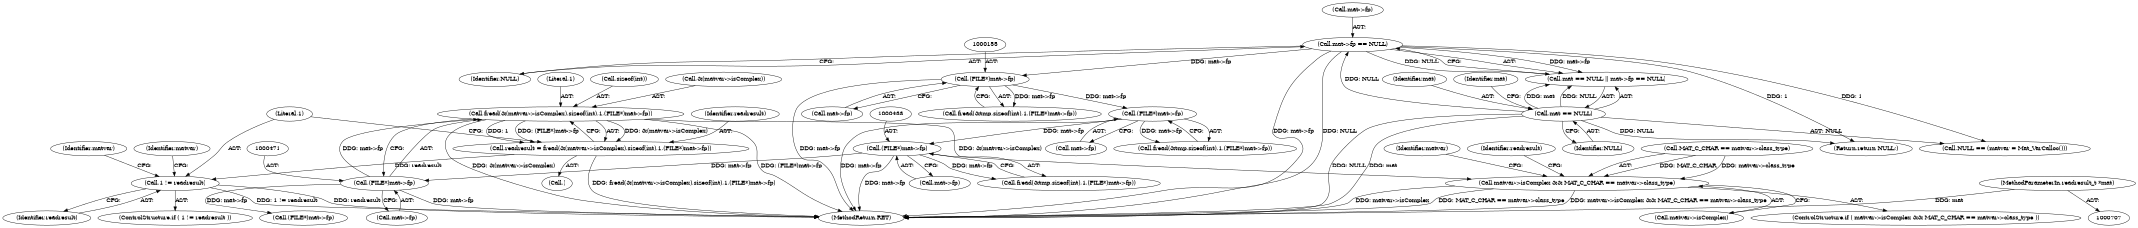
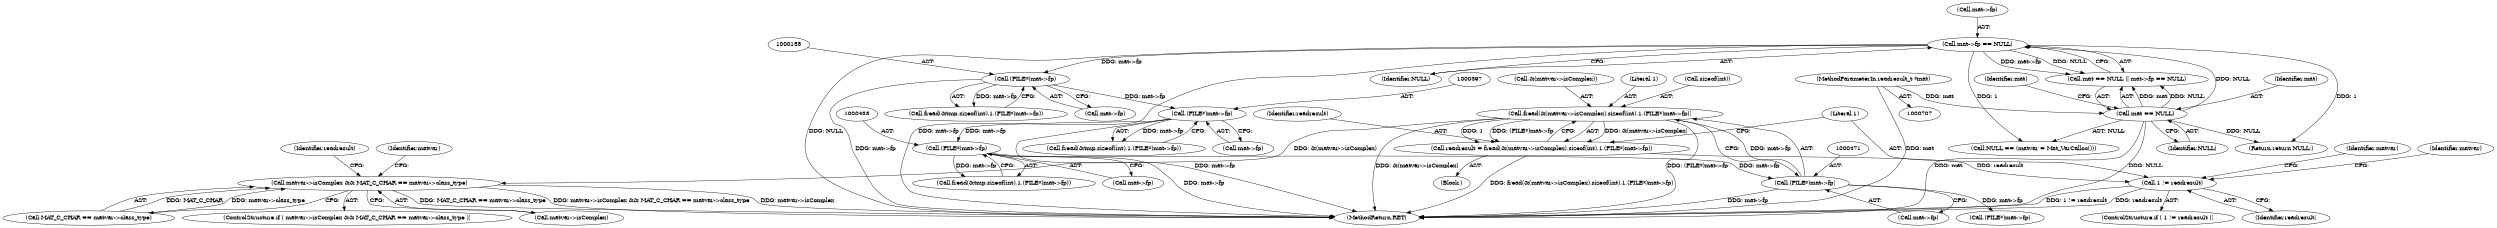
node "1000397": added
edge "(MethodParameterIn,readresult_t *mat)" -> "(Call,mat == NULL)": added, label "DDG: mat"
node "(Call,)": label "(Call,)" -> "(Block,)"
edge "(Call,matvar->isComplex && MAT_C_CHAR == matvar->class_type)" -> "(Call,MAT_C_CHAR == matvar->class_type)": added, label "CFG:"
